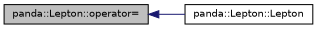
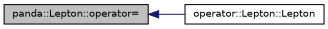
node "panda::Lepton::Lepton": label "panda::Lepton::Lepton" -> "operator::Lepton::Lepton"
